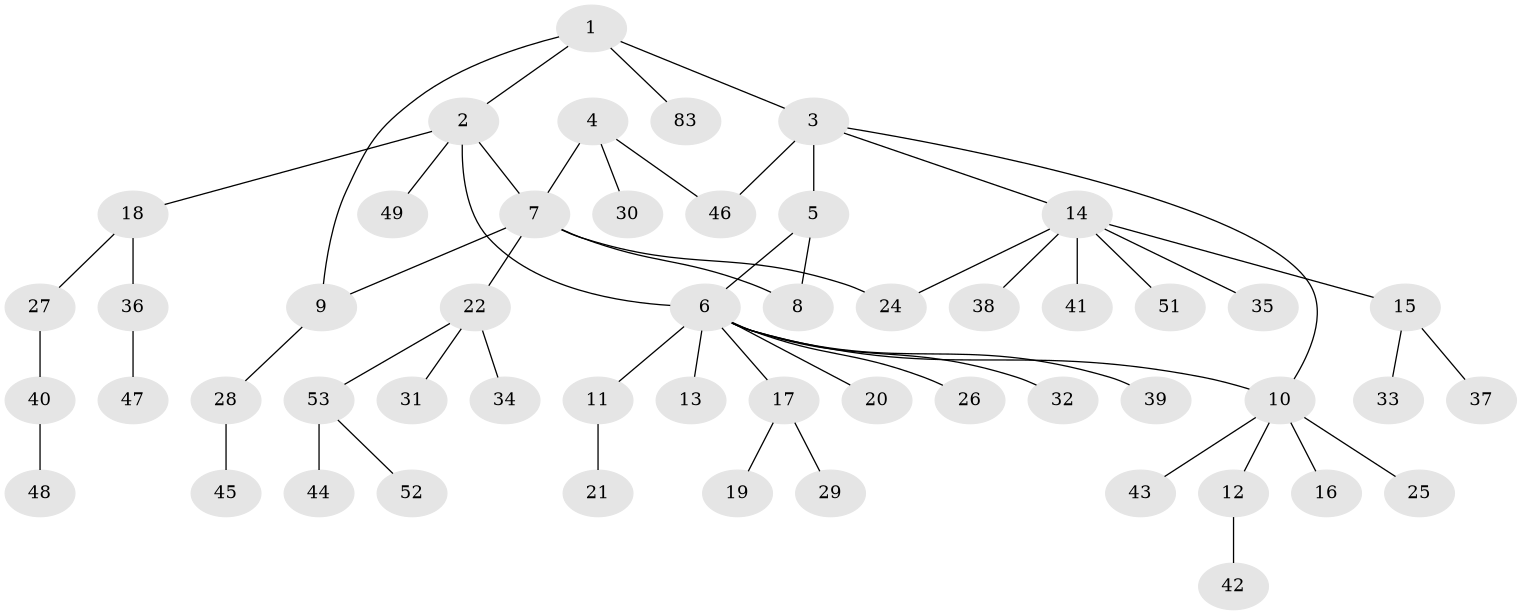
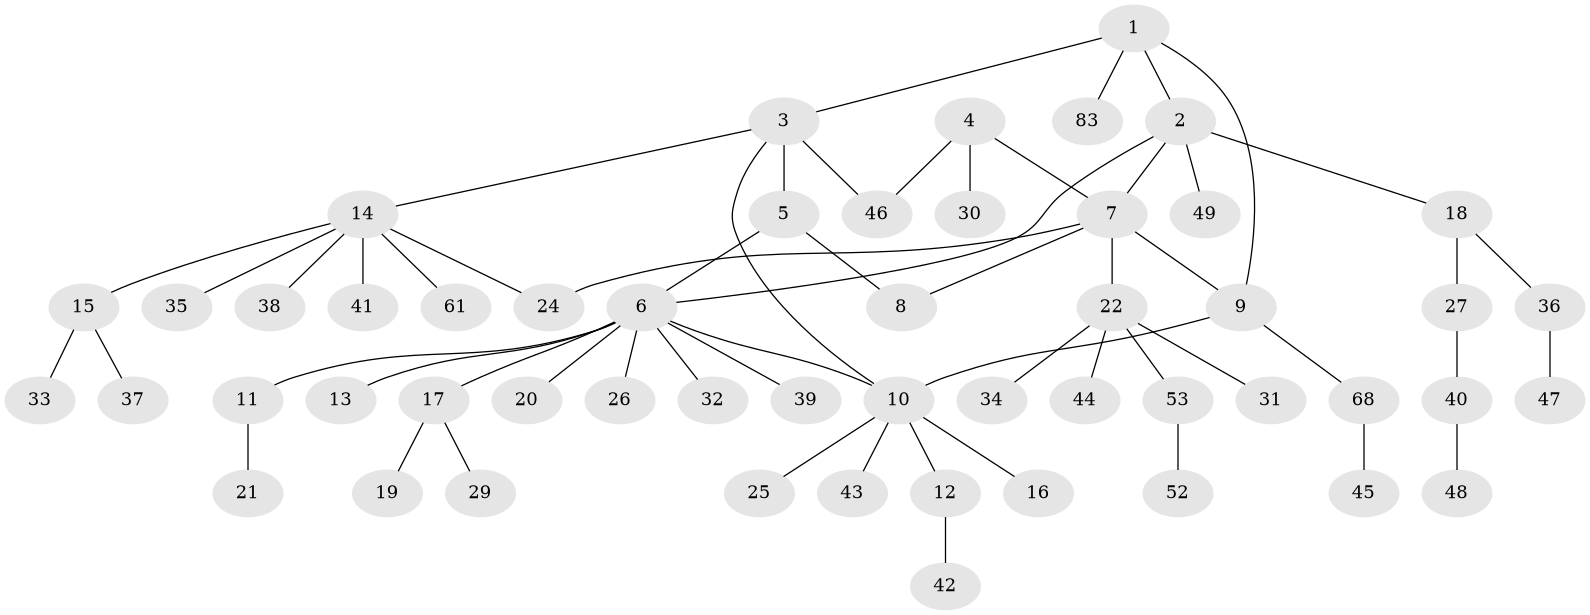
node "51": label "51" -> "61"
edge "9" -- "10": added
node "28": label "28" -> "68"
edge "53" -- "44": now "22" -- "44"
